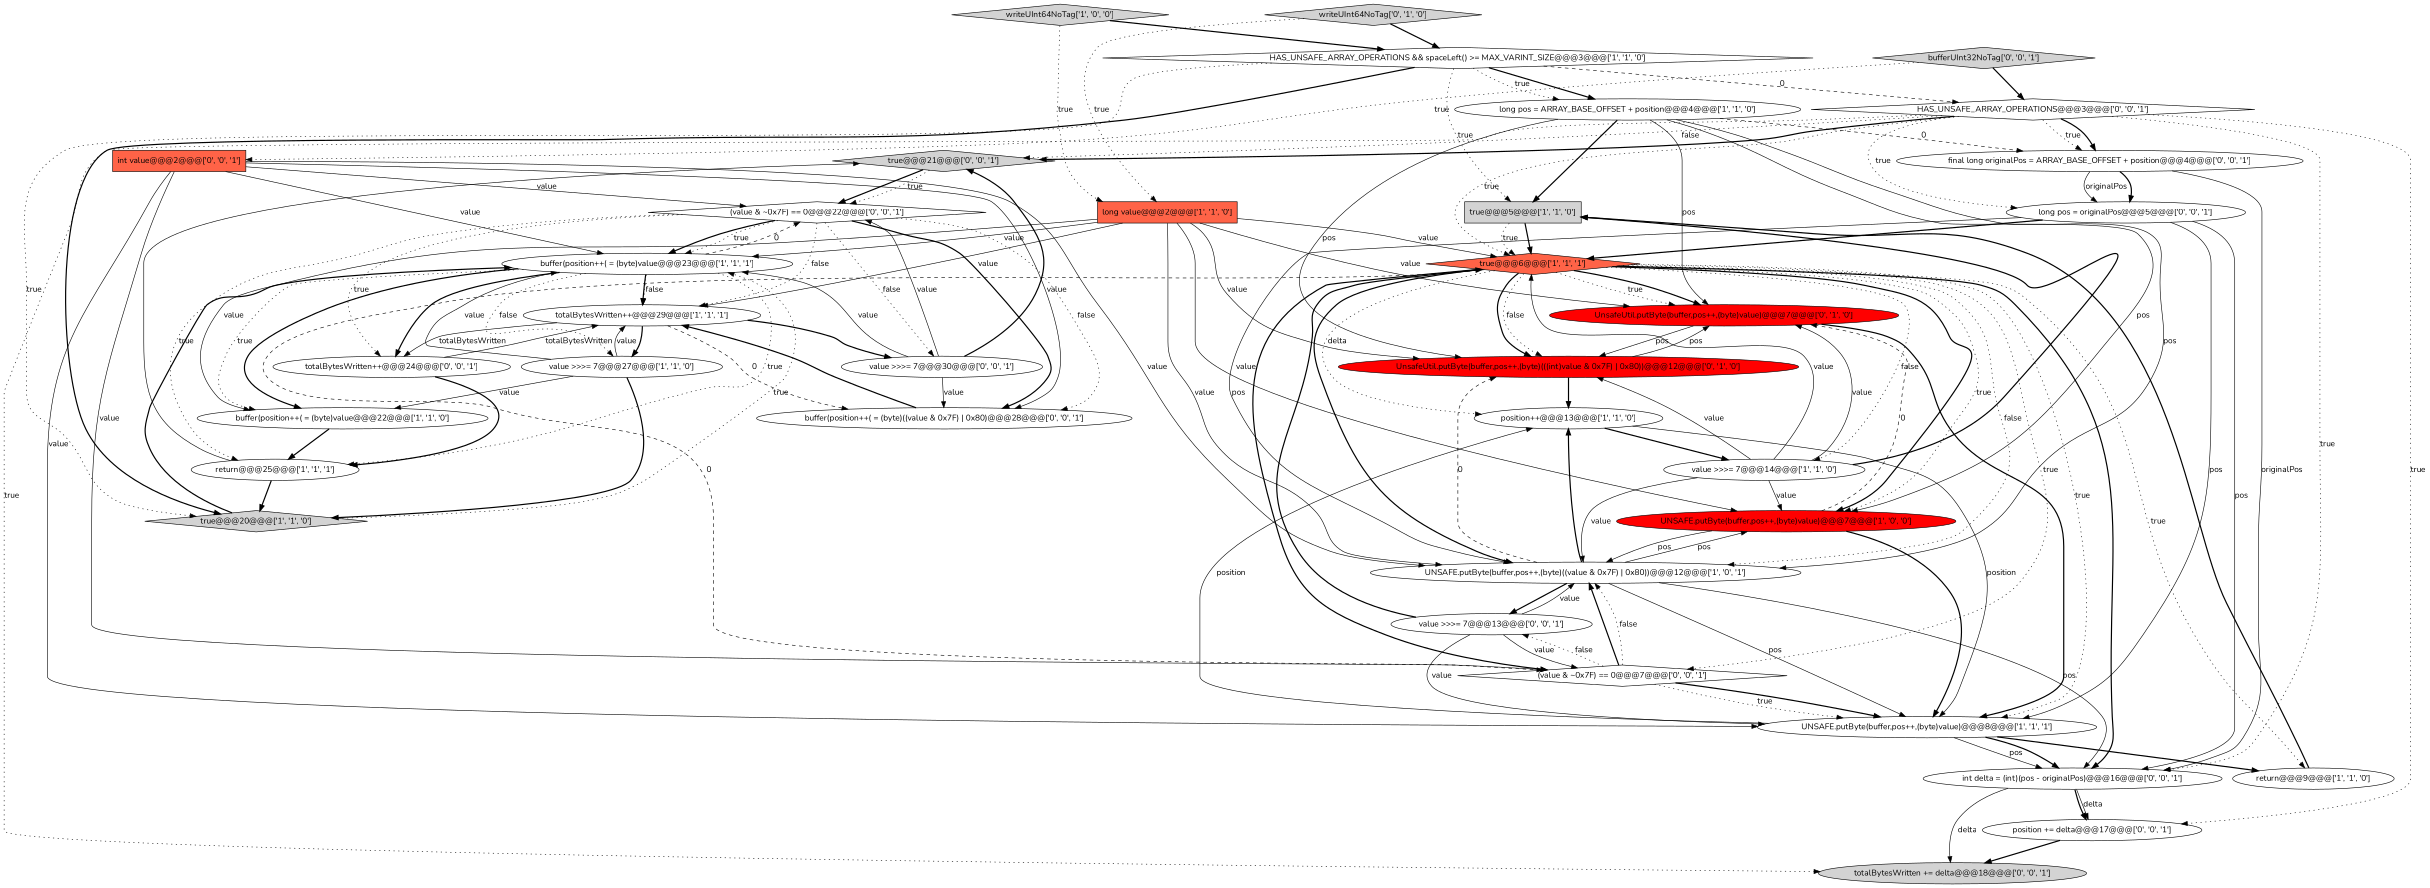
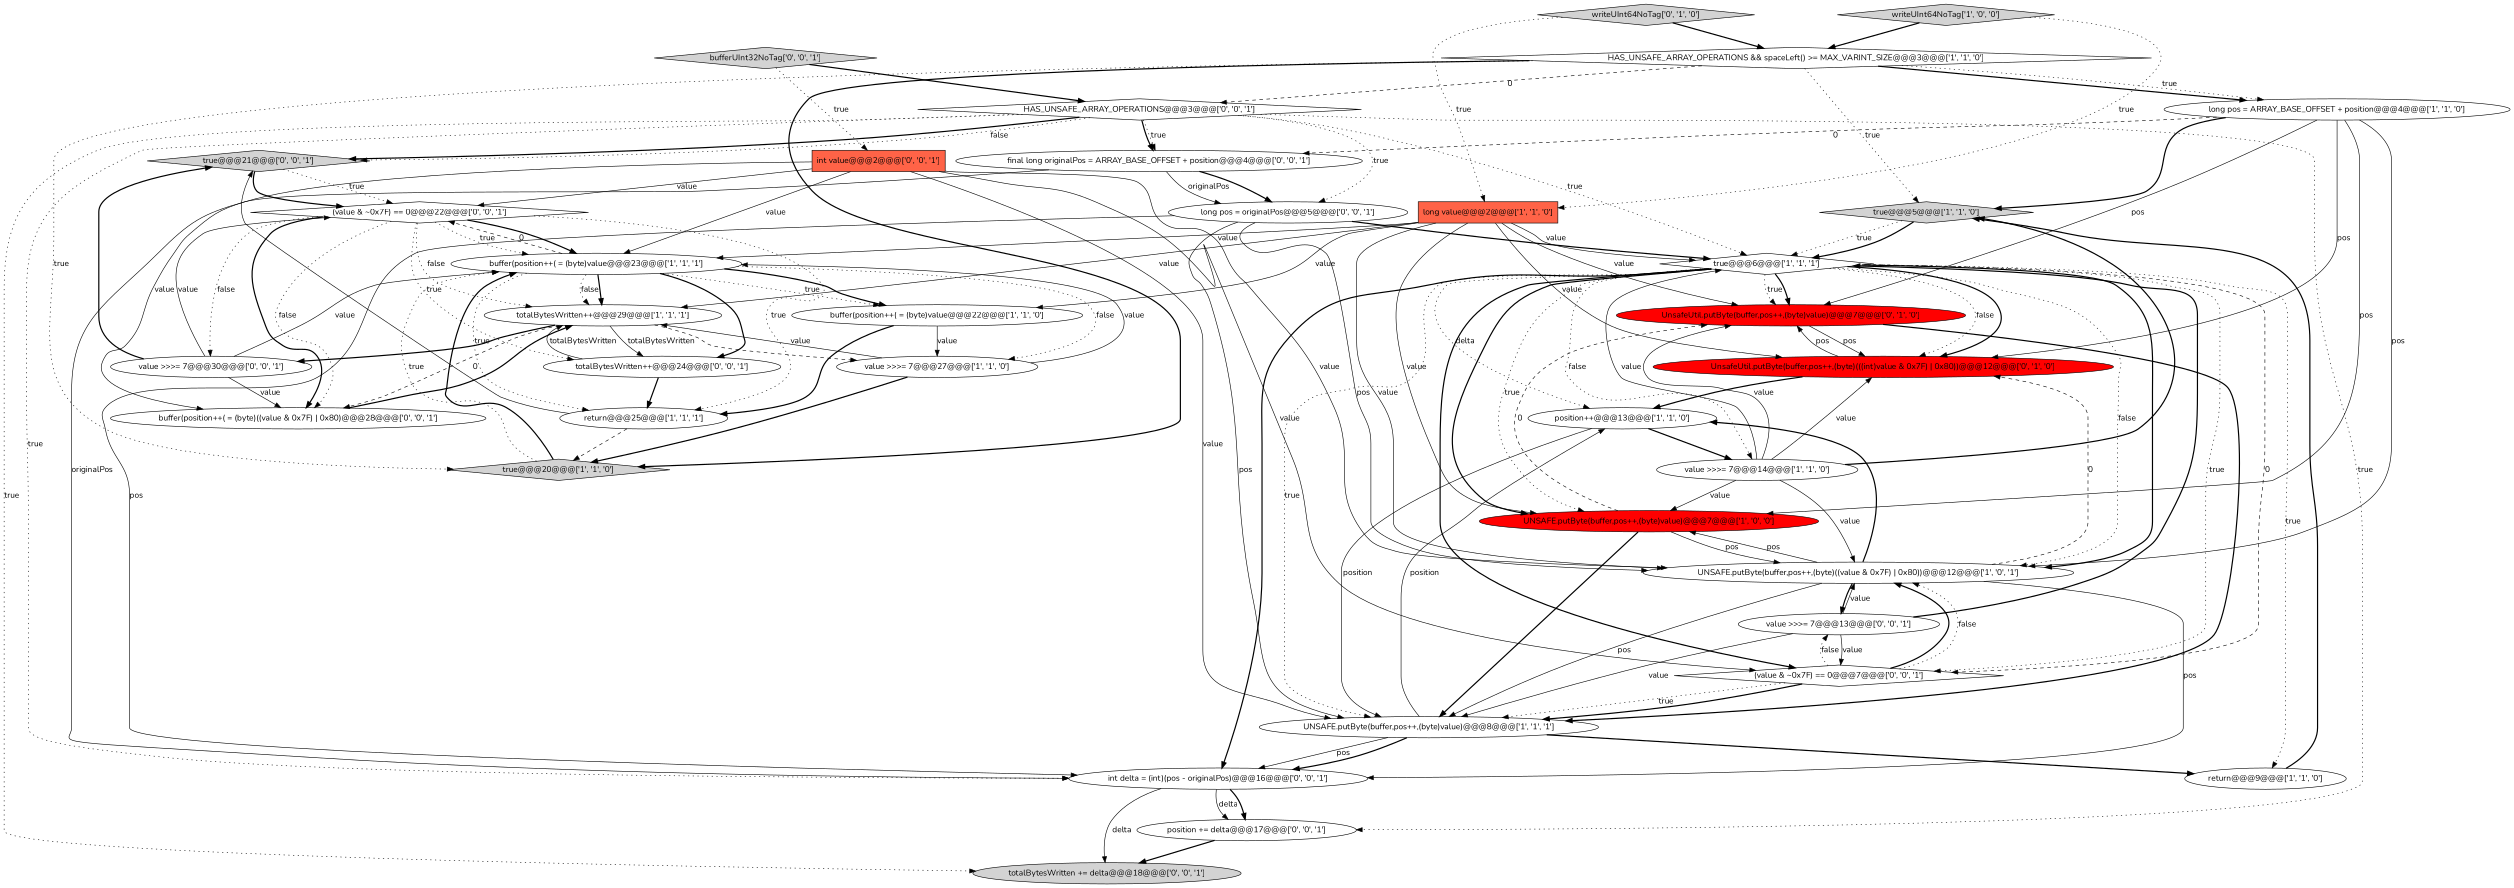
node "true@@@5@@@['1', '1', '0']": shape box -> diamond
node "true@@@6@@@['1', '1', '1']": fillcolor tomato -> white
edge "totalBytesWritten++@@@29@@@['1', '1', '1']" -> "value >>>= 7@@@27@@@['1', '1', '0']": style bold -> dashed
edge "value >>>= 7@@@27@@@['1', '1', '0']" -> "buffer(position++( = (byte)value@@@22@@@['1', '1', '0']": reversed
edge "return@@@25@@@['1', '1', '1']" -> "true@@@20@@@['1', '1', '0']": style bold -> dashed
